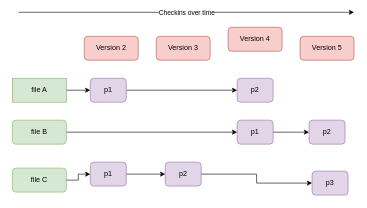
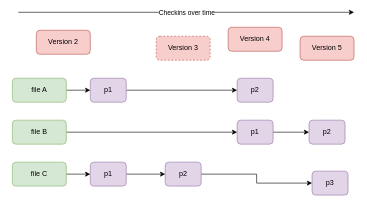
node "Version 2": moved (111, 48) -> (63, 42)
node "Version 3": style solid -> dashed
node "file A": shape rectangle -> rounded rectangle
node "file C": moved (39, 180) -> (39, 174)
